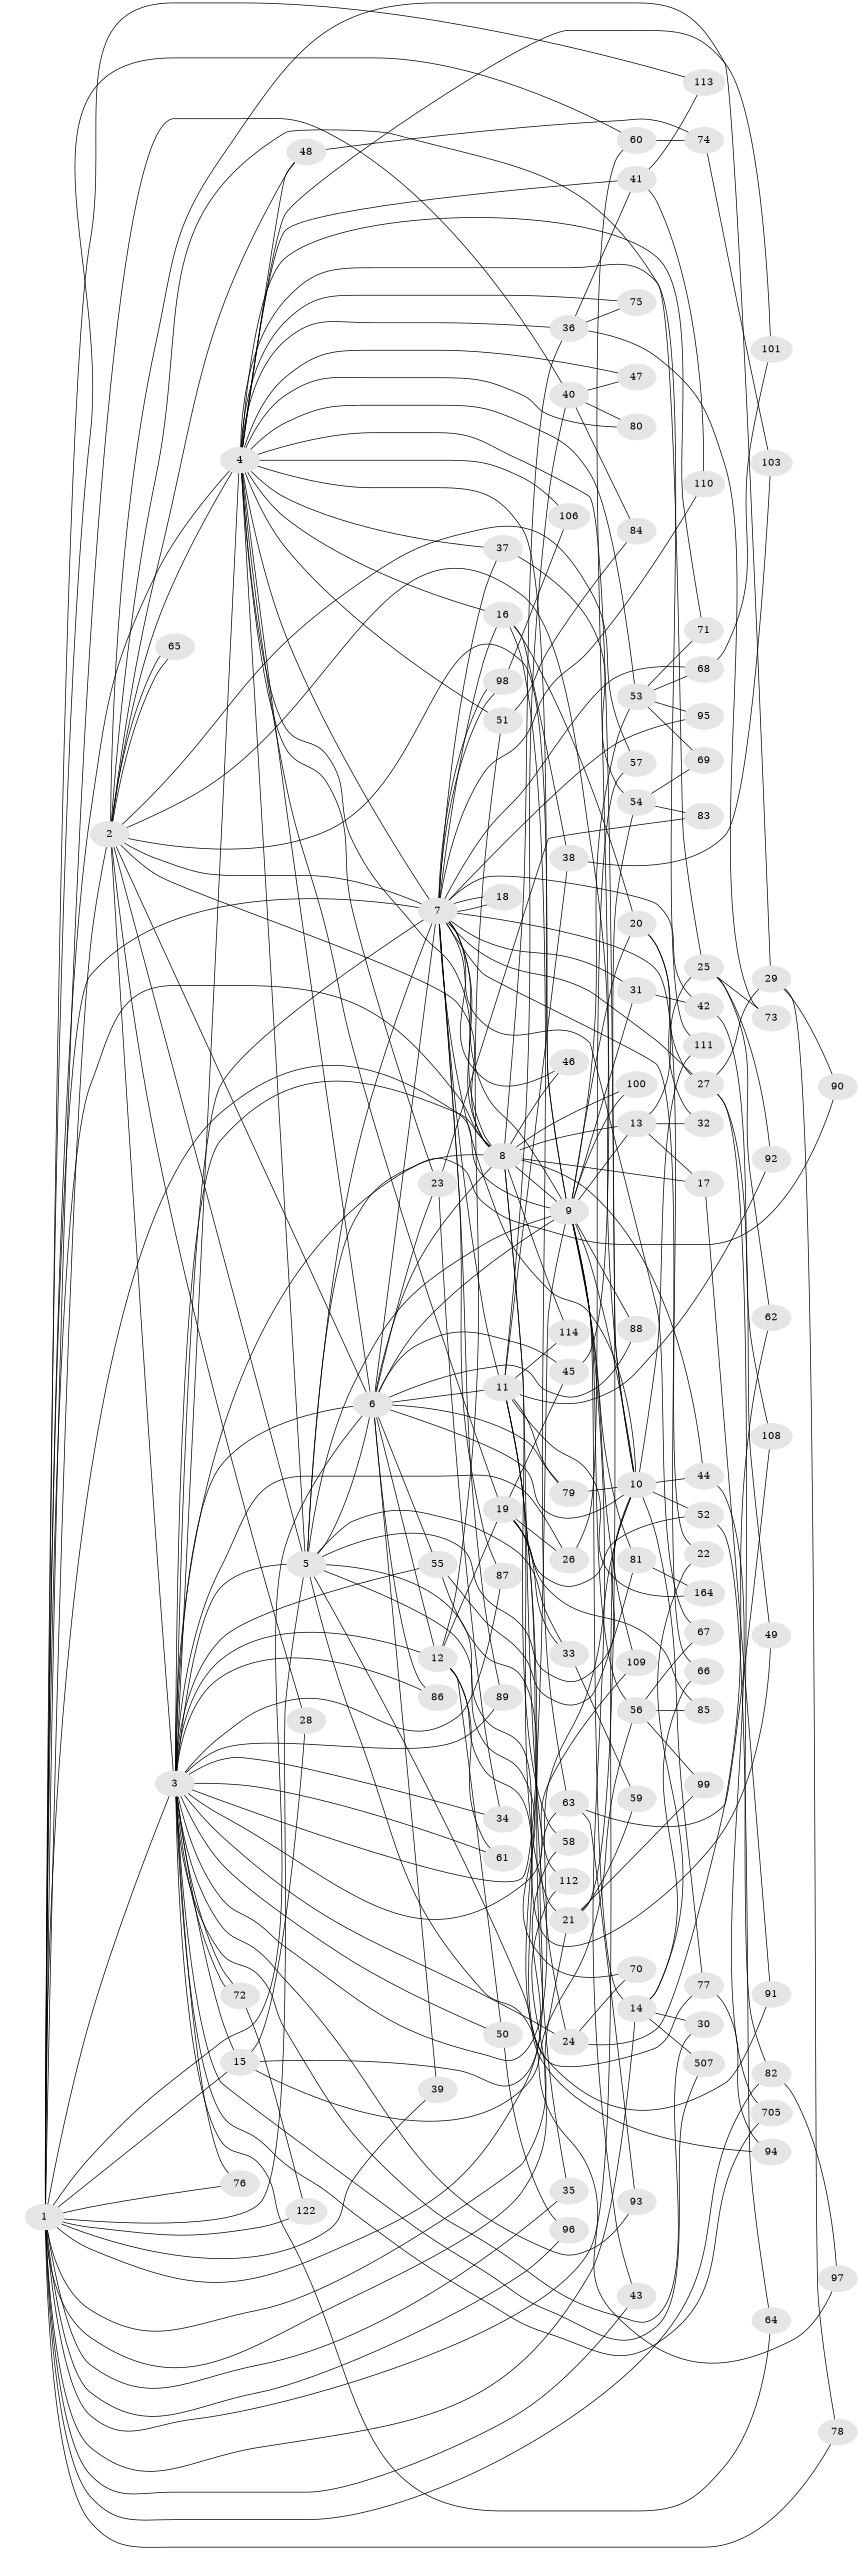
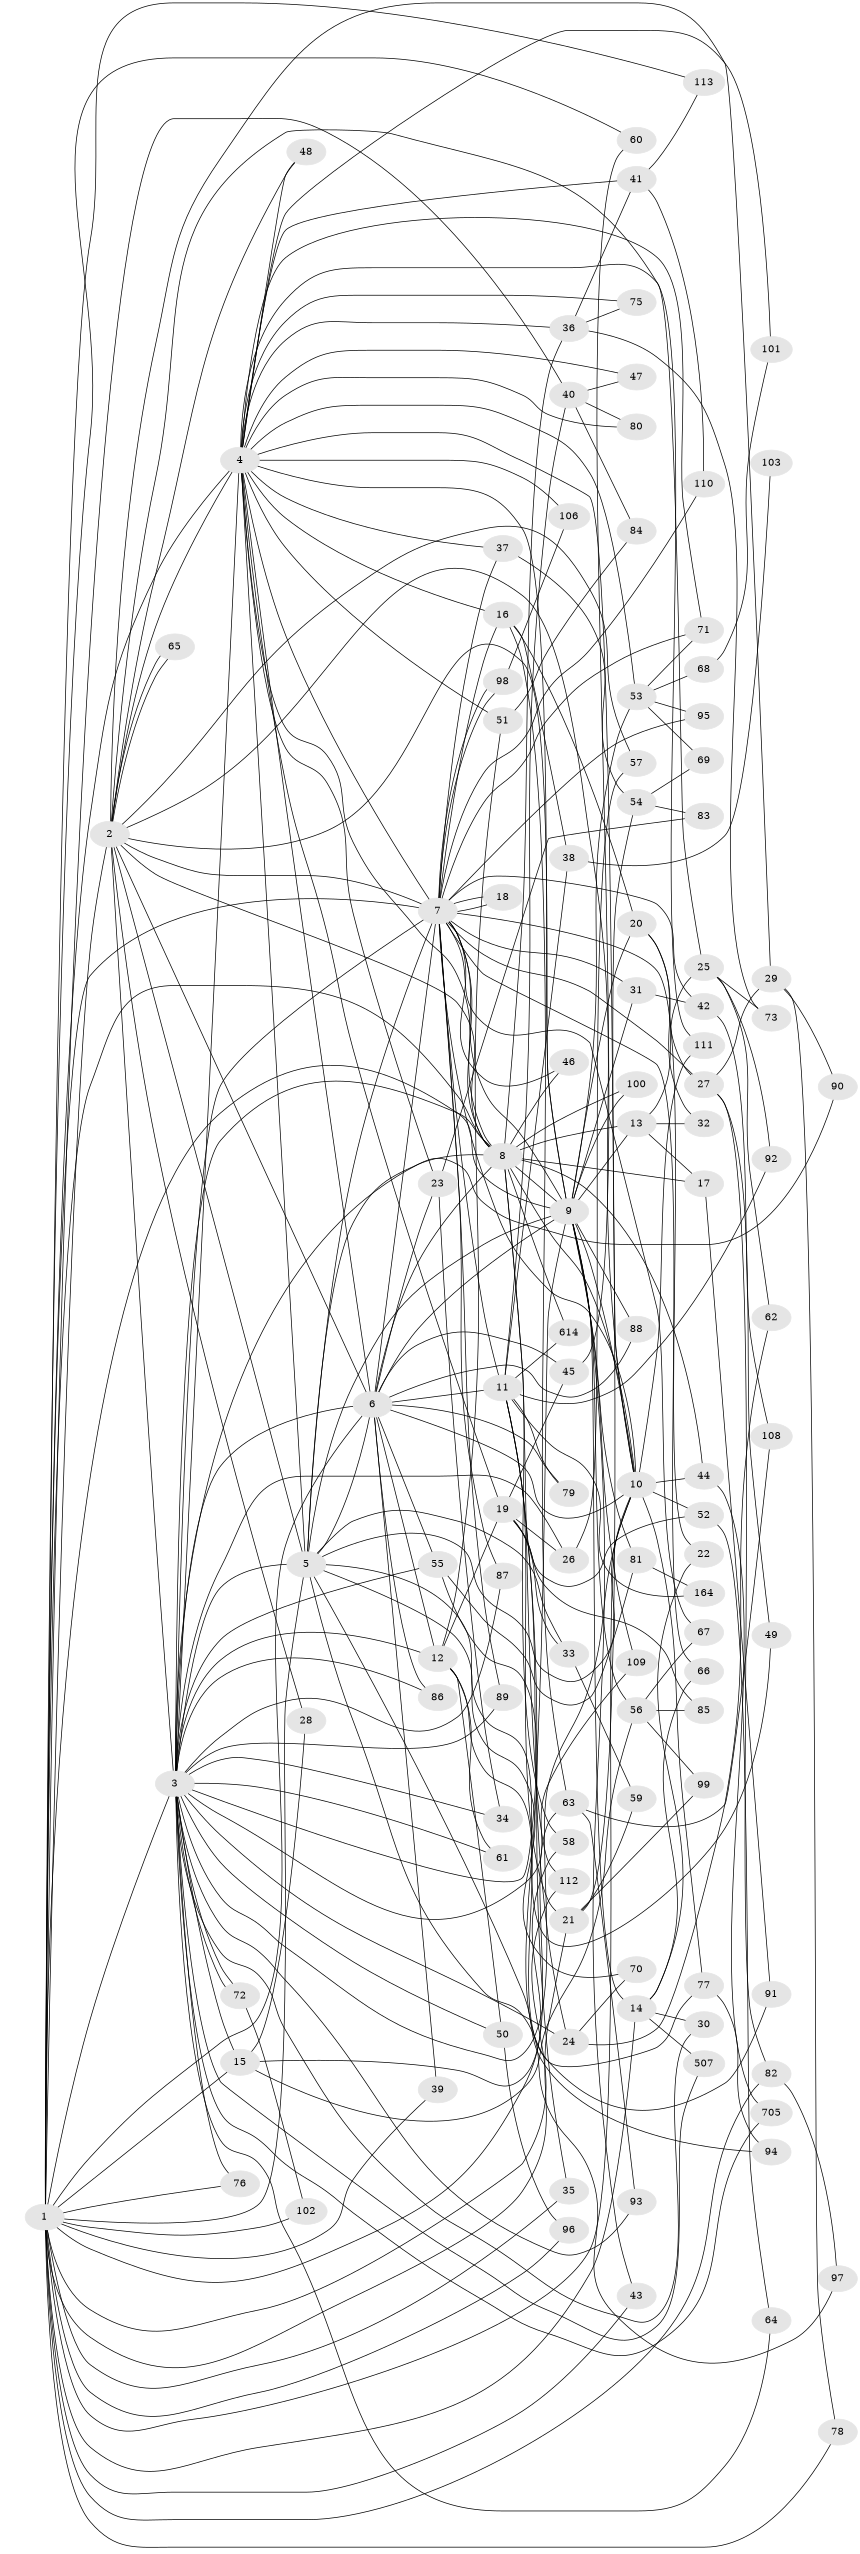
node "74": removed
edge "68" -- "7": now "71" -- "7"
node "114": label "114" -> "614"
edge "10" -- "79": now "10" -- "8"
node "122": label "122" -> "102"
